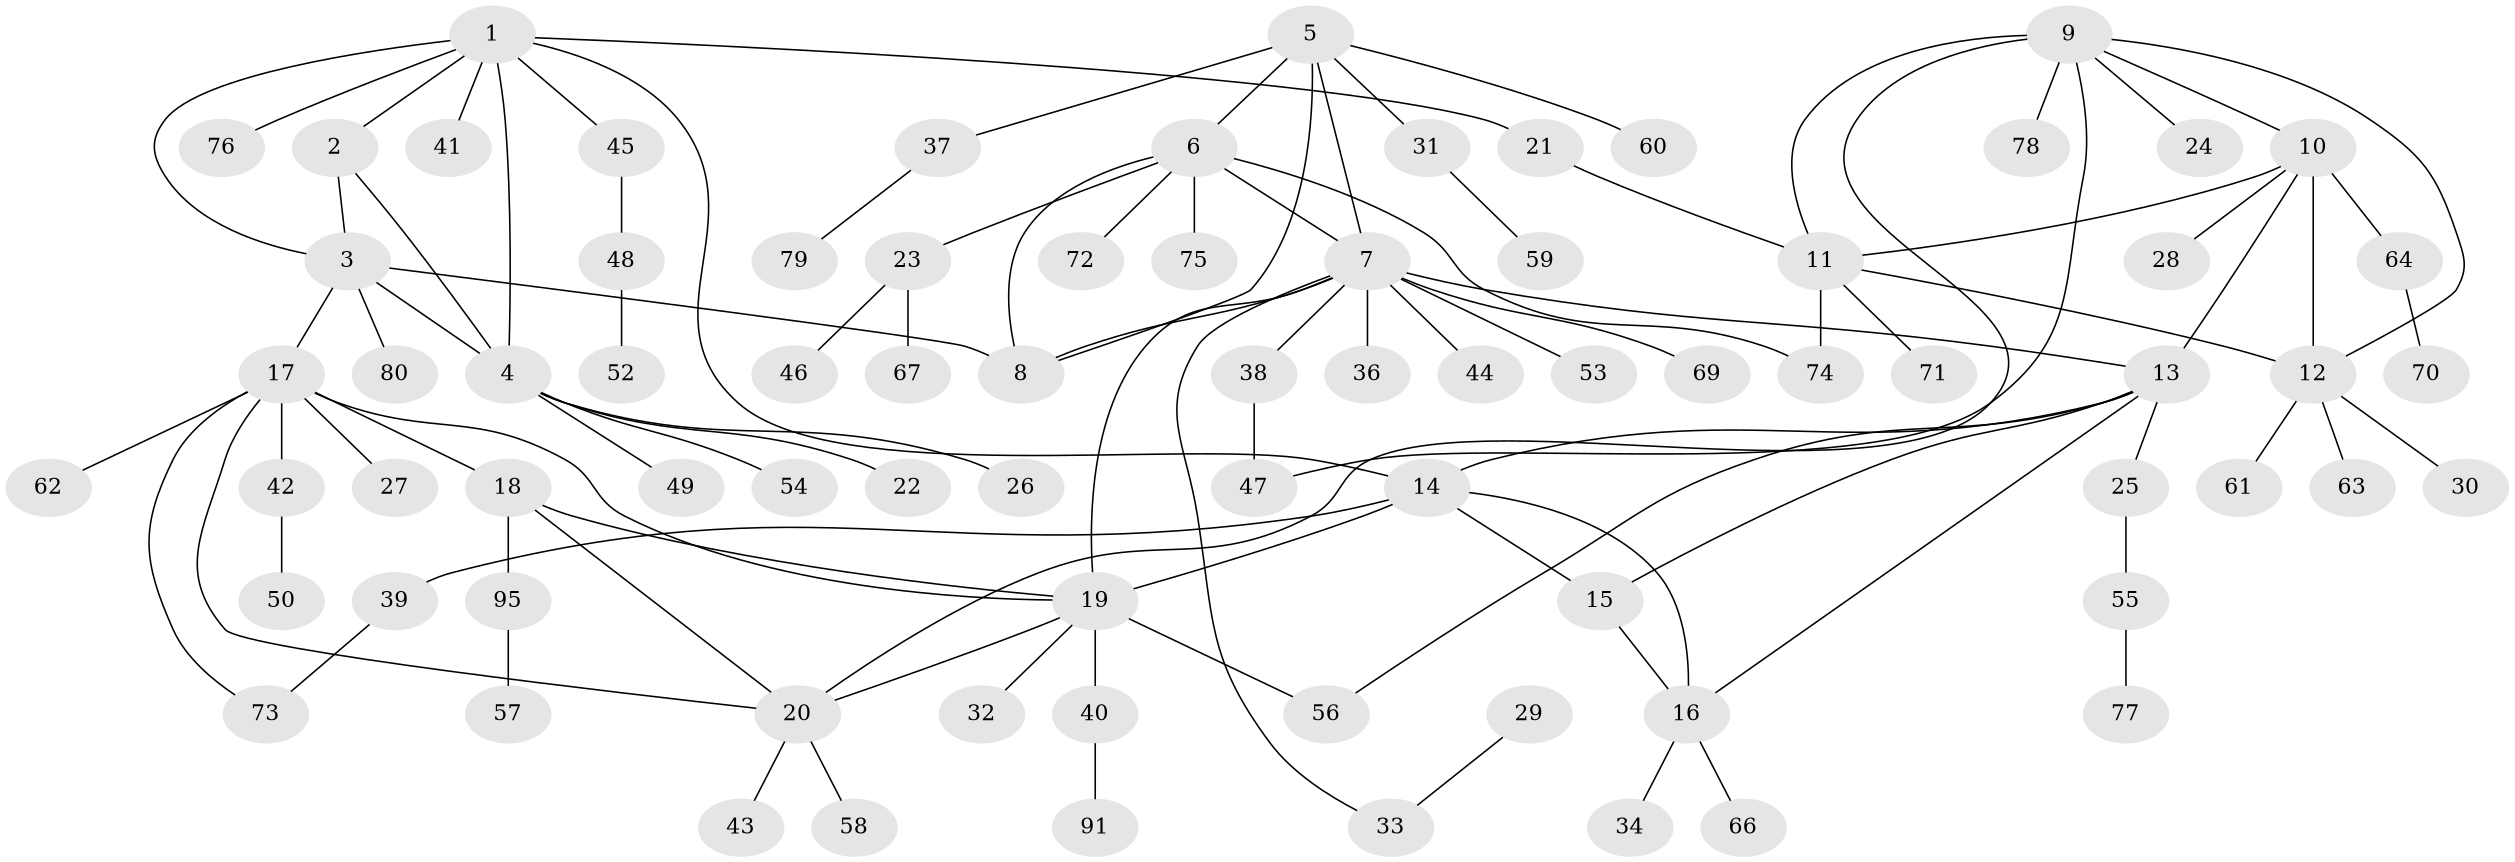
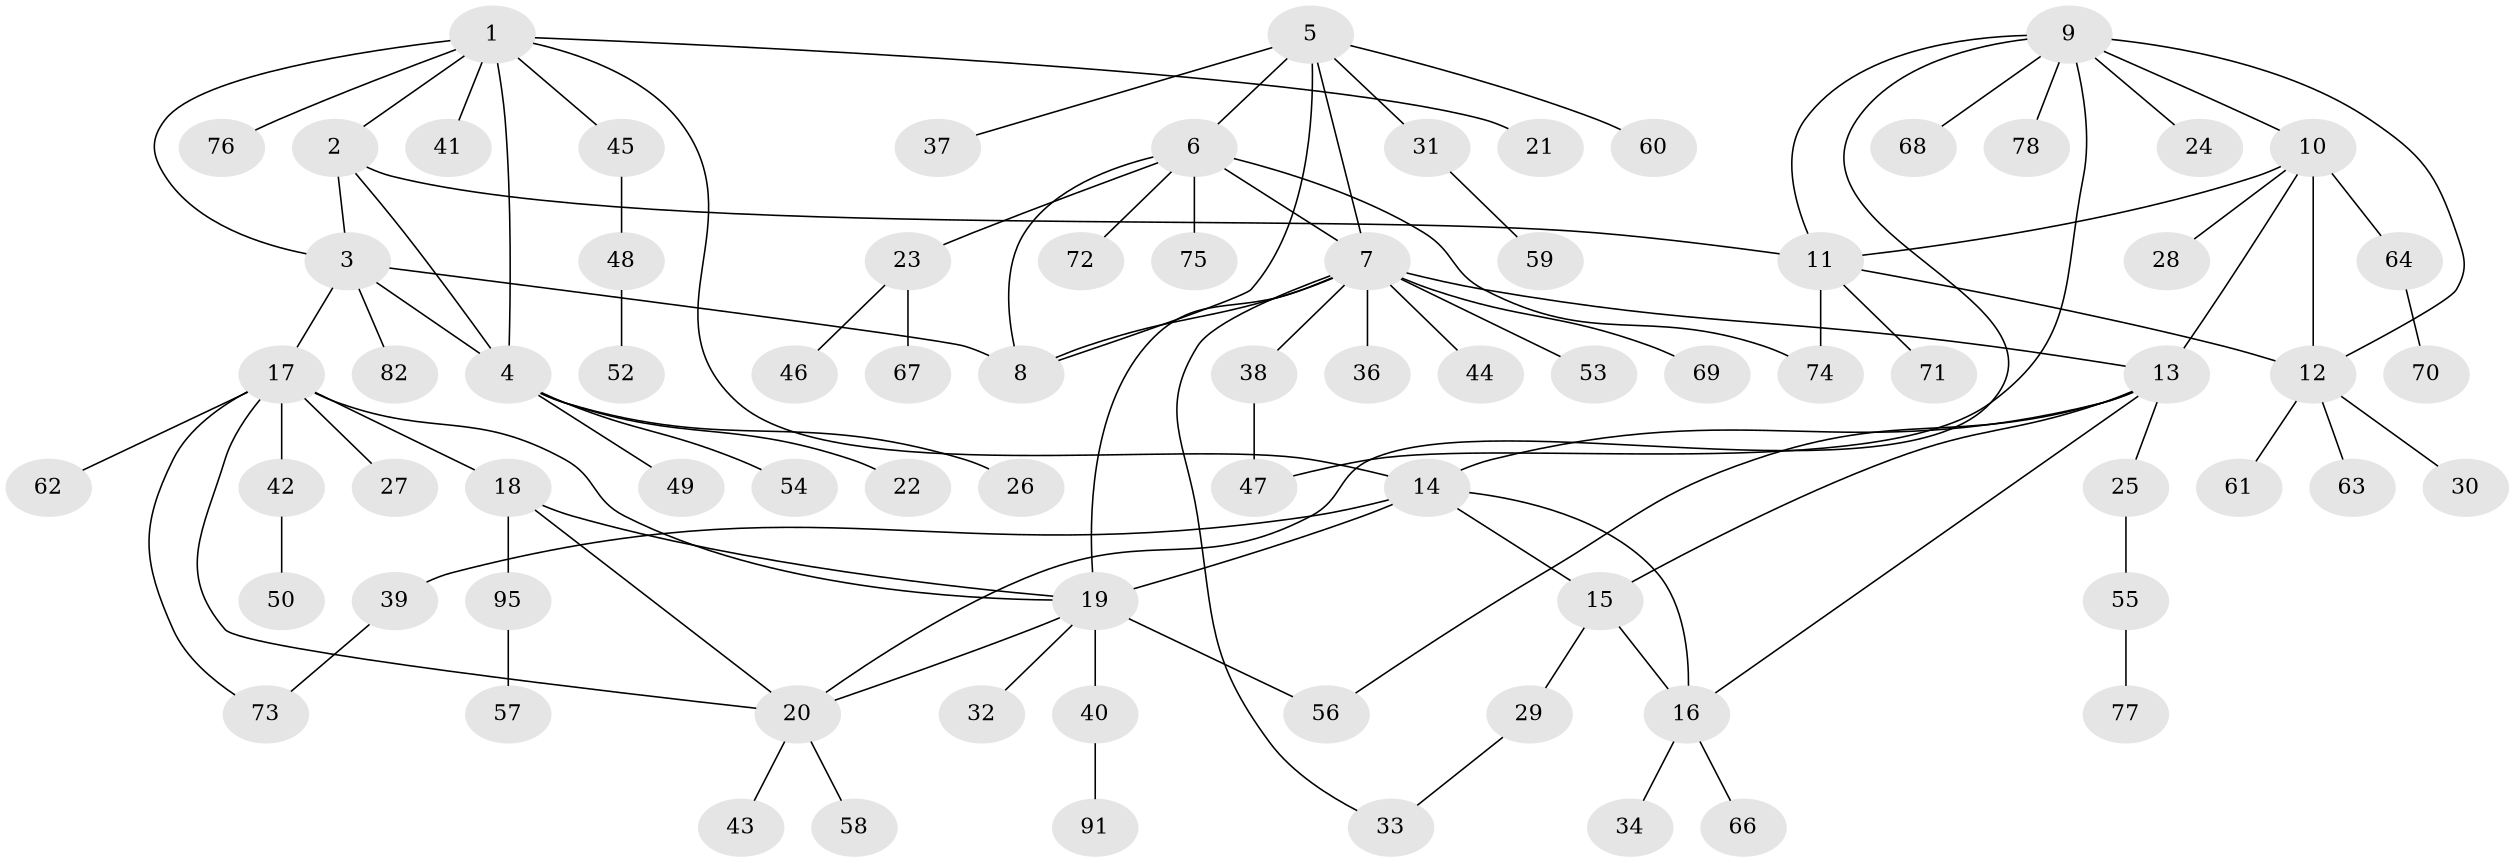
node "68": added
edge "21" -- "11": now "2" -- "11"
node "79": removed
node "80": label "80" -> "82"
edge "15" -- "29": added
